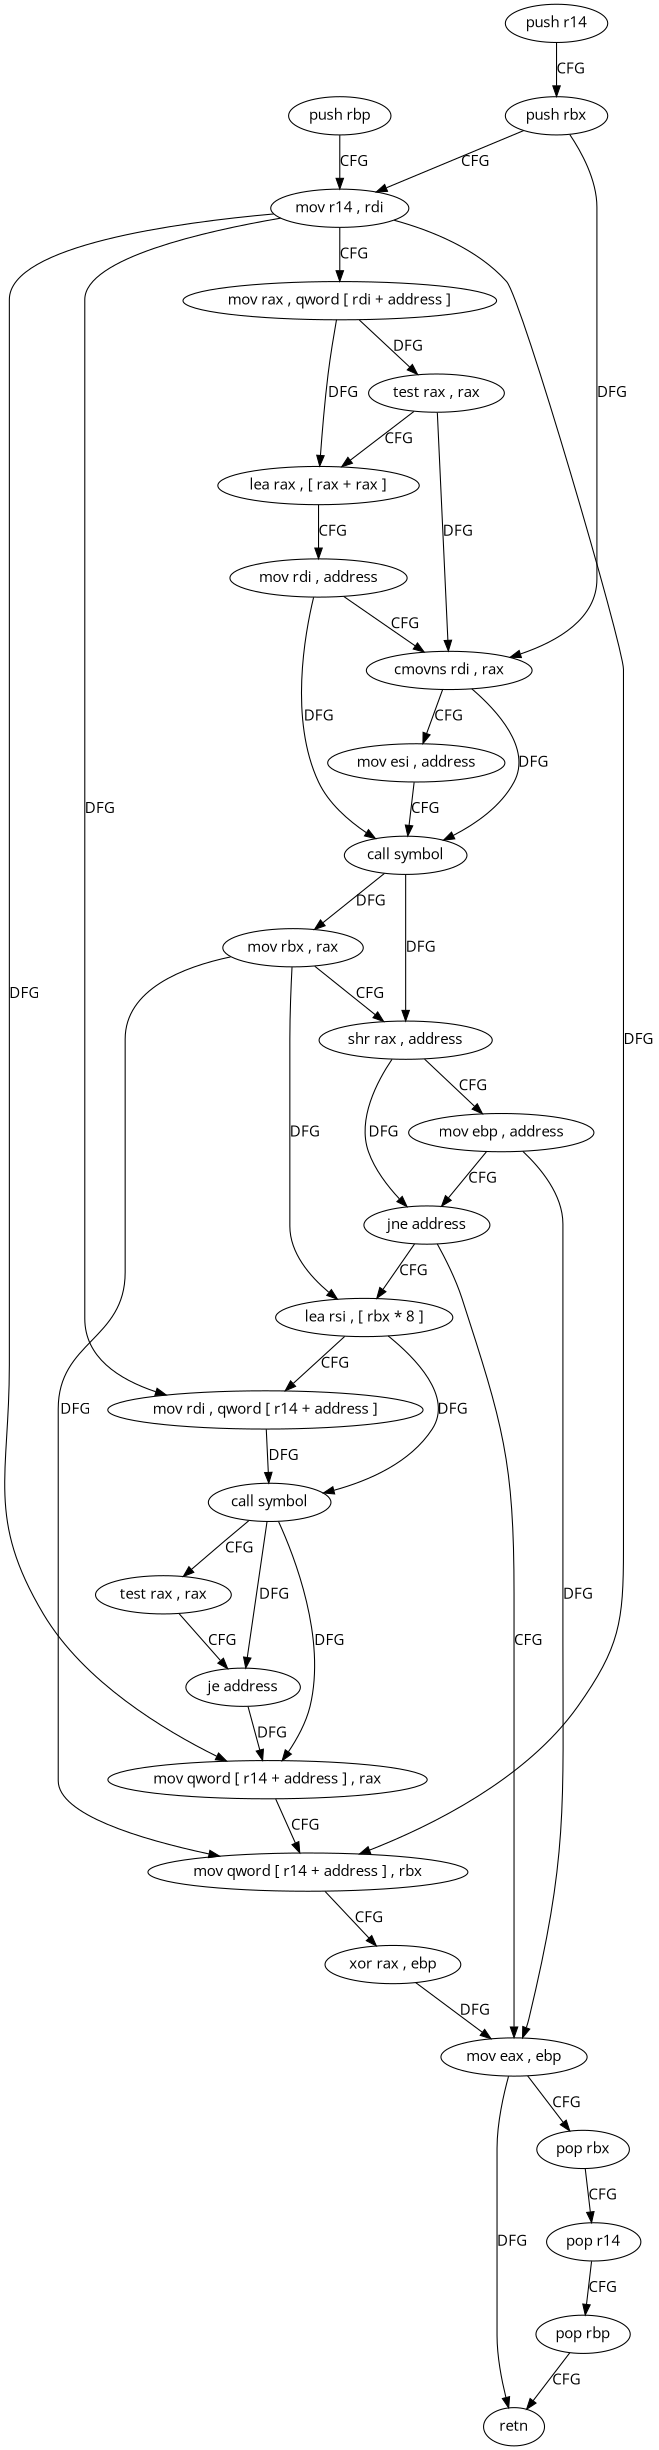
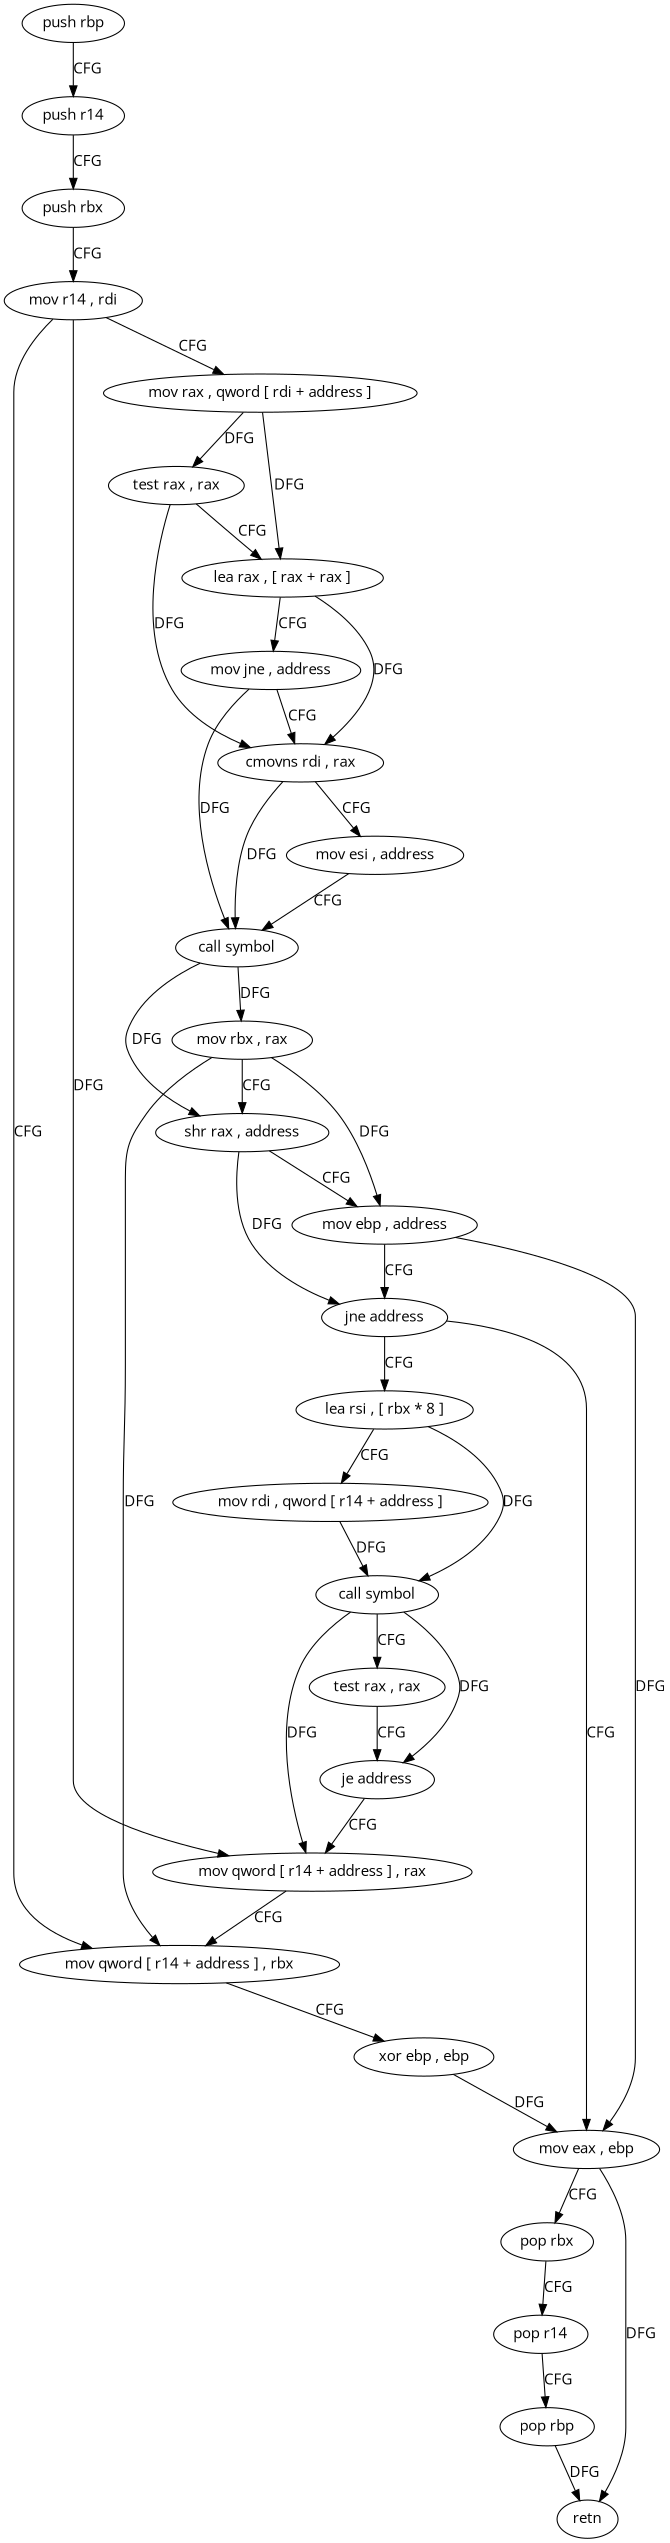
edge "push rbp" -> "mov r14 , rdi": now "push rbp" -> "push r14"
edge "push rbx" -> "cmovns rdi , rax": now "lea rax , [ rax + rax ]" -> "cmovns rdi , rax"
node "mov rdi , address": label "mov rdi , address" -> "mov jne , address"
edge "mov r14 , rdi" -> "mov rdi , qword [ r14 + address ]": removed, label "DFG"
edge "mov r14 , rdi" -> "mov qword [ r14 + address ] , rbx": label "DFG" -> "CFG"
edge "mov rbx , rax" -> "lea rsi , [ rbx * 8 ]": now "mov rbx , rax" -> "mov ebp , address"
edge "je address" -> "mov qword [ r14 + address ] , rax": label "DFG" -> "CFG"
node "xor rax , ebp": label "xor rax , ebp" -> "xor ebp , ebp"
edge "pop rbp" -> "retn": label "CFG" -> "DFG"
